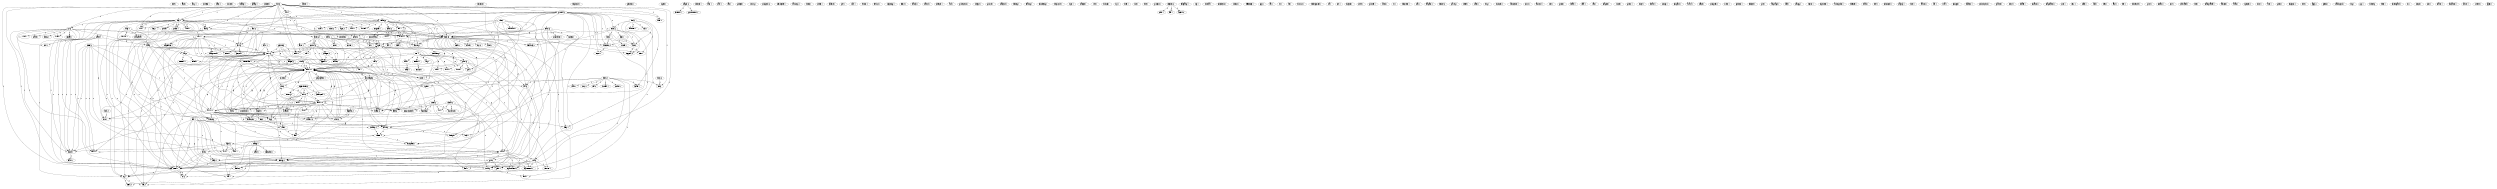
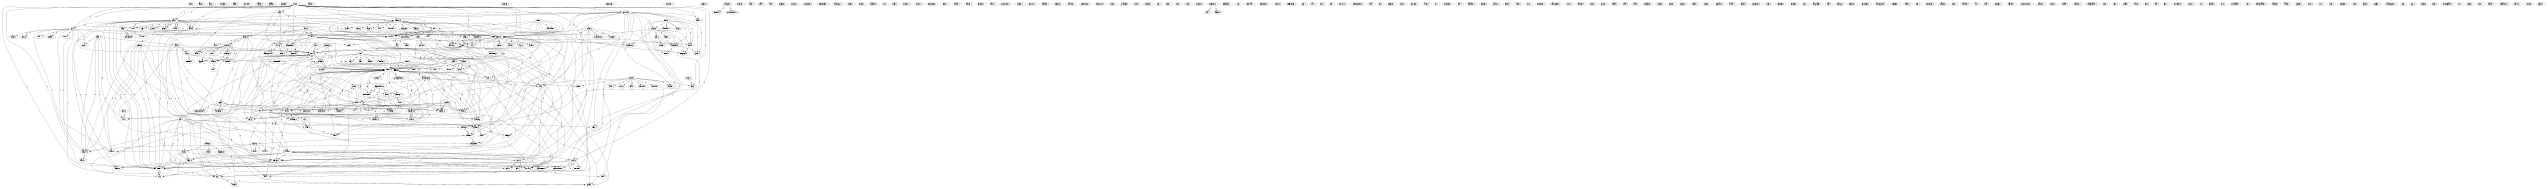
node "sub(1)": added
node "code(1)": removed
edge "talk(1)" -> "teach(1)": now "one(4)" -> "teach(1)"
